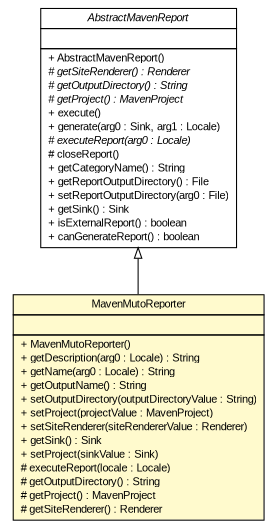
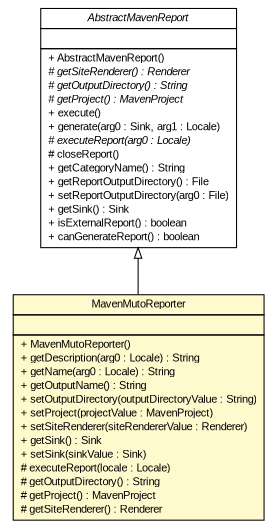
node "MavenMutoReporter": text "+ setProject(sinkValue : Sink)" -> "+ setSink(sinkValue : Sink)"
